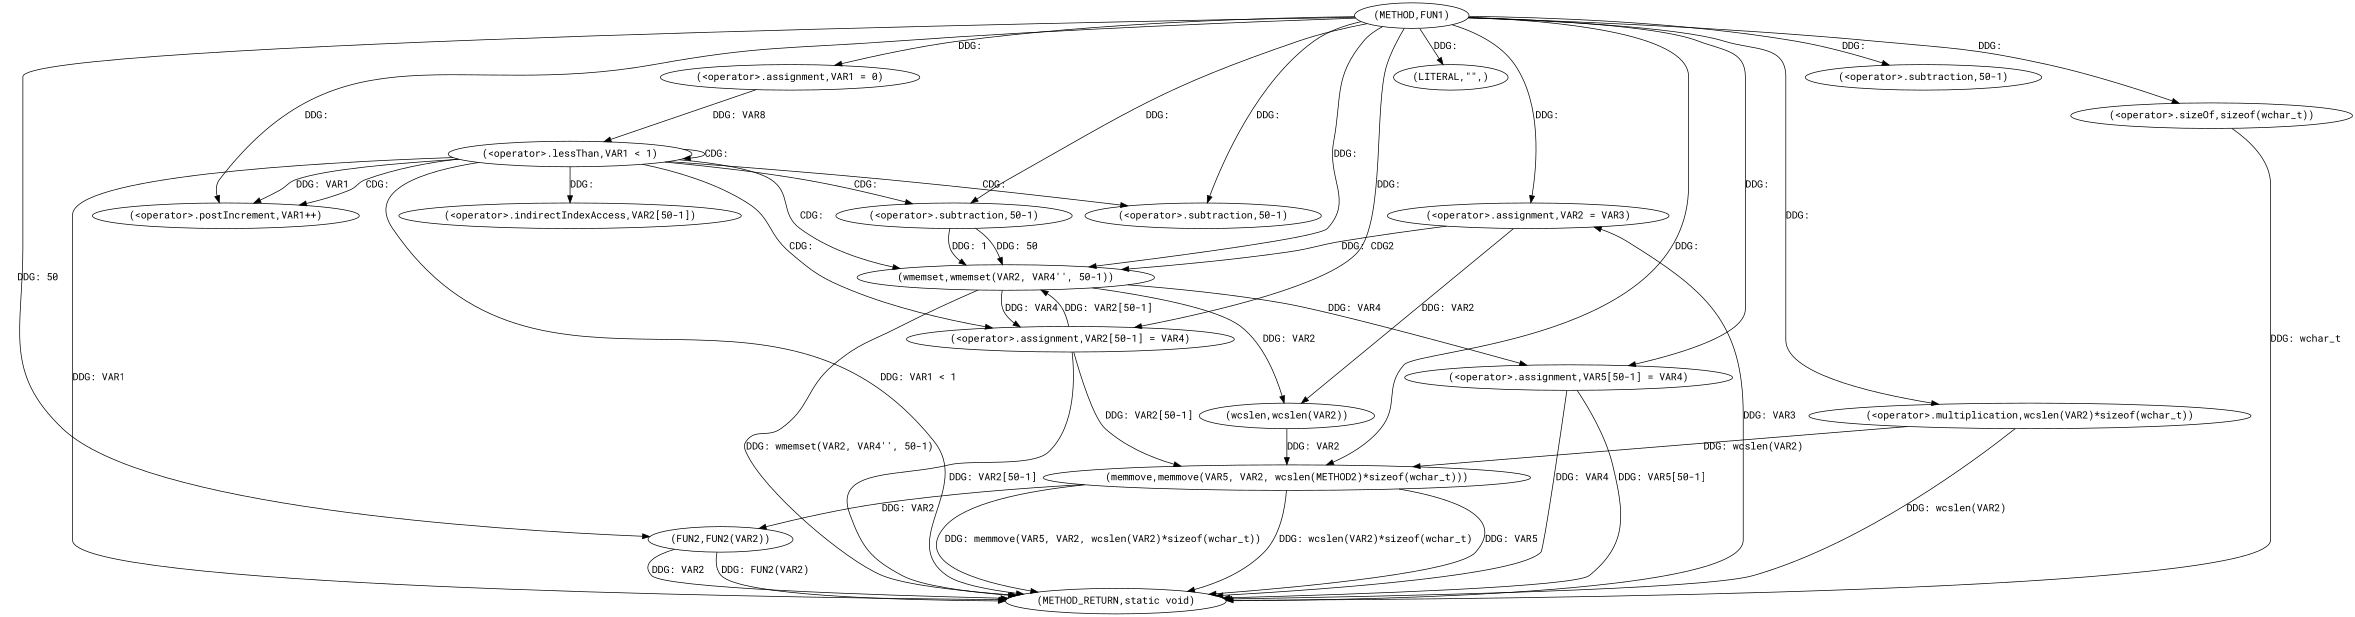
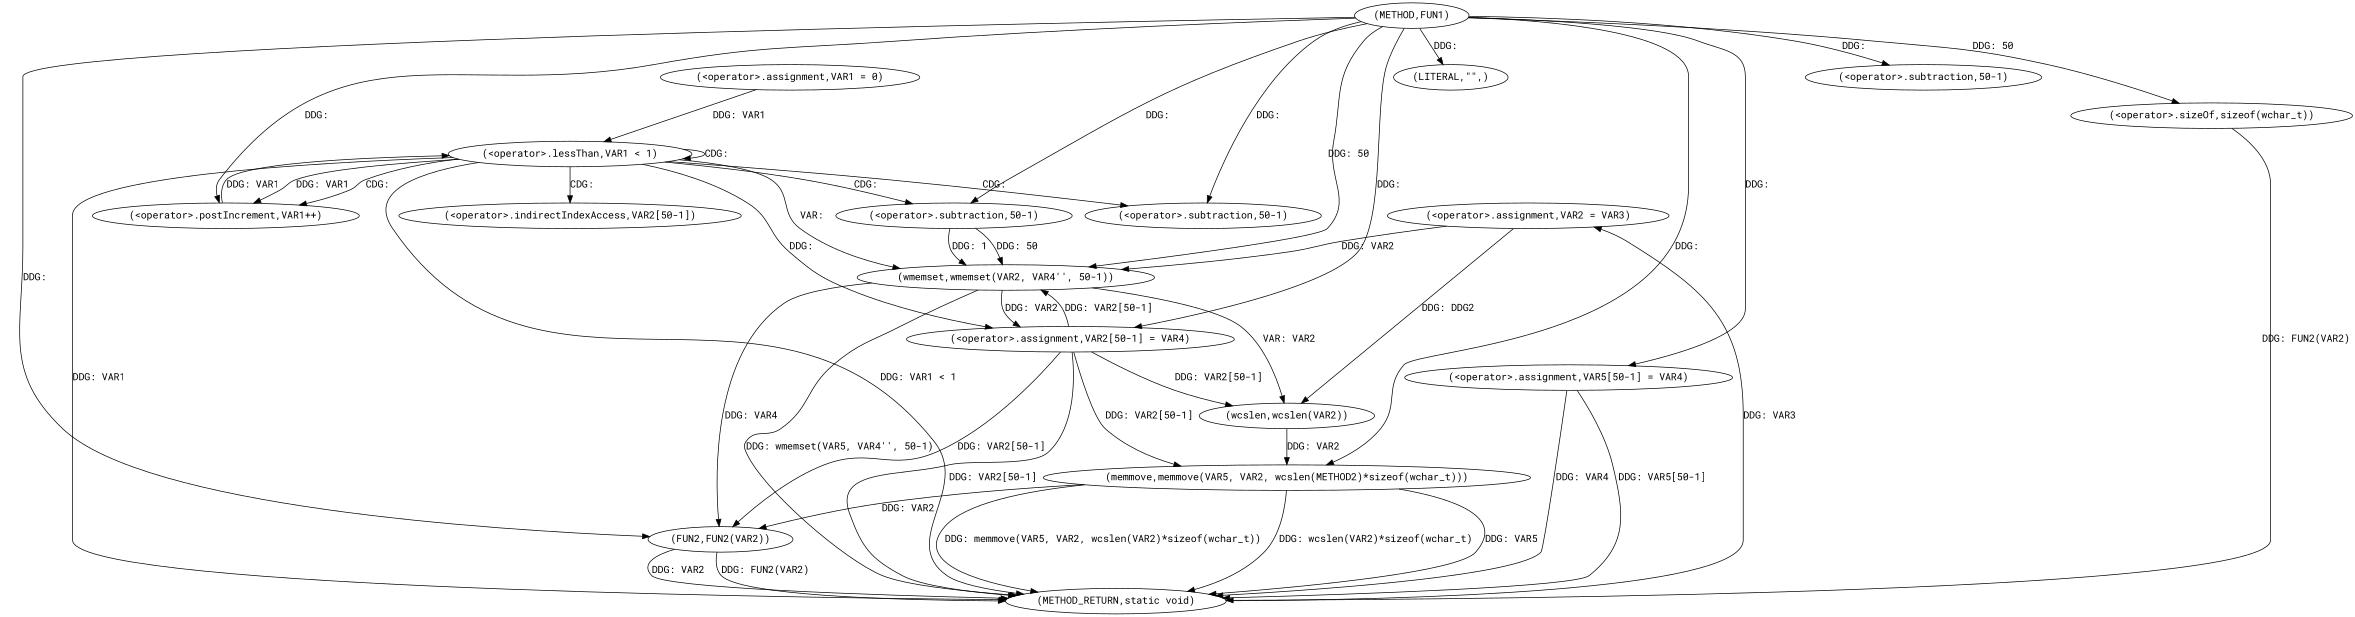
edge "(METHOD,FUN1)" -> "(<operator>.assignment,VAR1 = 0)": removed, label "DDG:"
edge "(METHOD,FUN1)" -> "(<operator>.sizeOf,sizeof(wchar_t))": label "DDG: " -> "DDG: 50"
edge "(METHOD,FUN1)" -> "(<operator>.assignment,VAR2 = VAR3)": removed, label "DDG:"
edge "(<operator>.assignment,VAR1 = 0)" -> "(<operator>.lessThan,VAR1 < 1)": label "DDG: VAR8" -> "DDG: VAR1"
edge "(METHOD,FUN1)" -> "(wmemset,wmemset(VAR2, VAR4'', 50-1))": label "DDG: " -> "DDG: 50"
edge "(<operator>.postIncrement,VAR1++)" -> "(<operator>.lessThan,VAR1 < 1)": added, label "DDG: VAR1"
edge "(<operator>.lessThan,VAR1 < 1)" -> "(<operator>.indirectIndexAccess,VAR2[50-1])": label "DDG: " -> "CDG: "
edge "(<operator>.lessThan,VAR1 < 1)" -> "(wmemset,wmemset(VAR2, VAR4'', 50-1))": label "CDG: " -> "VAR: "
edge "(<operator>.lessThan,VAR1 < 1)" -> "(<operator>.assignment,VAR2[50-1] = VAR4)": label "CDG: " -> "DDG: "
edge "(<operator>.assignment,VAR2 = VAR3)" -> "(wmemset,wmemset(VAR2, VAR4'', 50-1))": label "DDG: CDG2" -> "DDG: VAR2"
edge "(METHOD,FUN1)" -> "(FUN2,FUN2(VAR2))": label "DDG: 50" -> "DDG: "
edge "(wmemset,wmemset(VAR2, VAR4'', 50-1))" -> "(<operator>.assignment,VAR2[50-1] = VAR4)": label "DDG: VAR4" -> "DDG: VAR2"
edge "(<operator>.assignment,VAR2 = VAR3)" -> "(wcslen,wcslen(VAR2))": label "DDG: VAR2" -> "DDG: DDG2"
edge "(wmemset,wmemset(VAR2, VAR4'', 50-1))" -> "(<operator>.assignment,VAR5[50-1] = VAR4)": now "(wmemset,wmemset(VAR2, VAR4'', 50-1))" -> "(FUN2,FUN2(VAR2))"
edge "(wmemset,wmemset(VAR2, VAR4'', 50-1))" -> "(wcslen,wcslen(VAR2))": label "DDG: VAR2" -> "VAR: VAR2"
edge "(<operator>.sizeOf,sizeof(wchar_t))" -> "(METHOD_RETURN,static void)": label "DDG: wchar_t" -> "DDG: FUN2(VAR2)"
edge "(<operator>.assignment,VAR2[50-1] = VAR4)" -> "(wcslen,wcslen(VAR2))": added, label "DDG: VAR2[50-1]"
node "(<operator>.multiplication,wcslen(VAR2)*sizeof(wchar_t))": removed
edge "(wmemset,wmemset(VAR2, VAR4'', 50-1))" -> "(METHOD_RETURN,static void)": label "DDG: wmemset(VAR2, VAR4'', 50-1)" -> "DDG: wmemset(VAR5, VAR4'', 50-1)"
edge "(<operator>.assignment,VAR2[50-1] = VAR4)" -> "(FUN2,FUN2(VAR2))": added, label "DDG: VAR2[50-1]"
